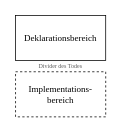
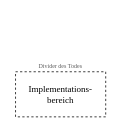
node "Deklarationsbereich": removed
